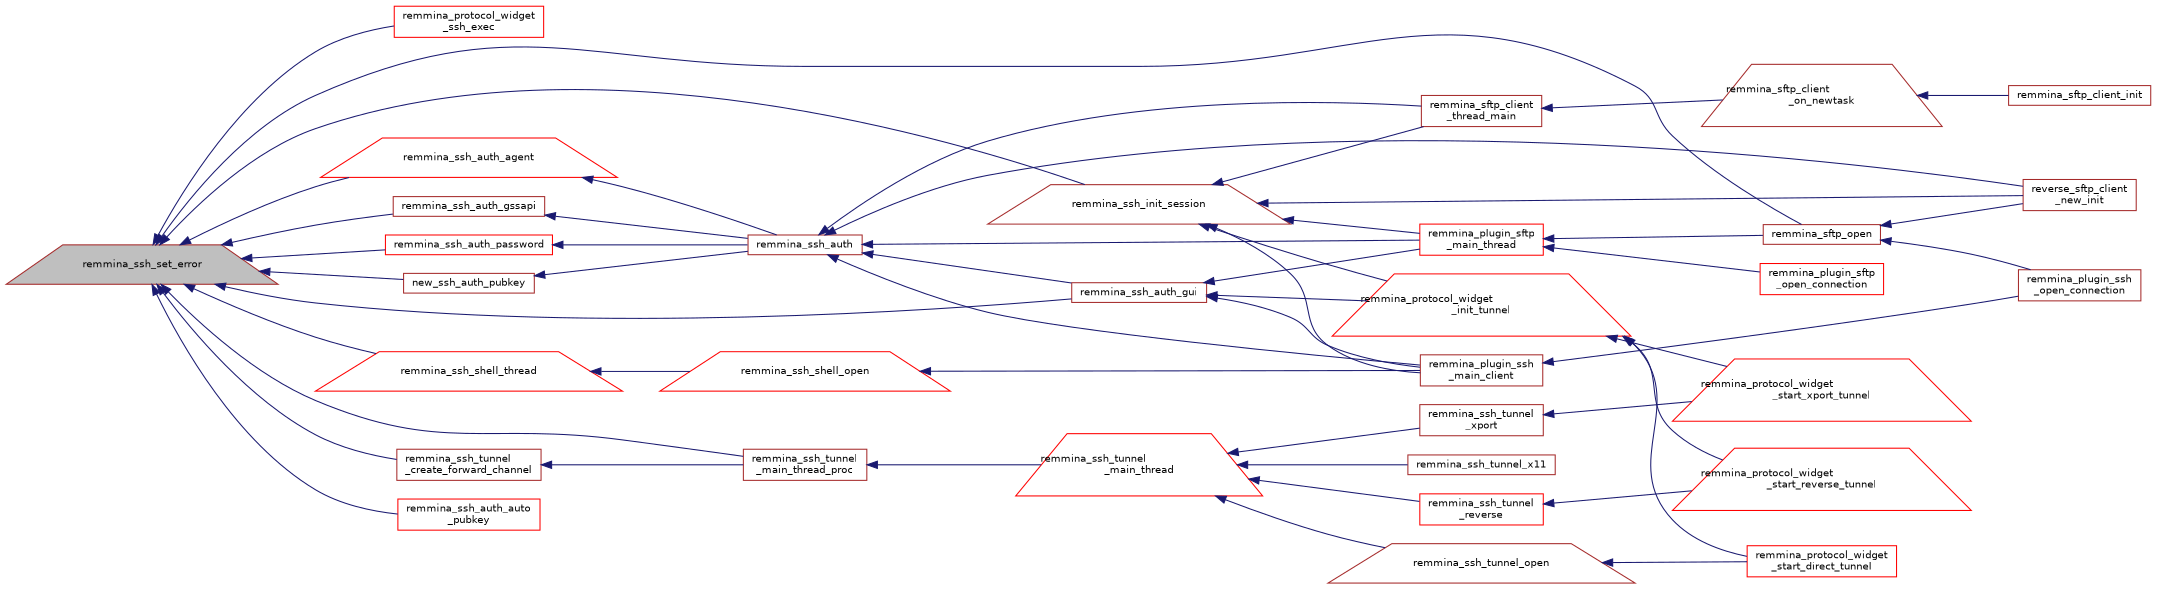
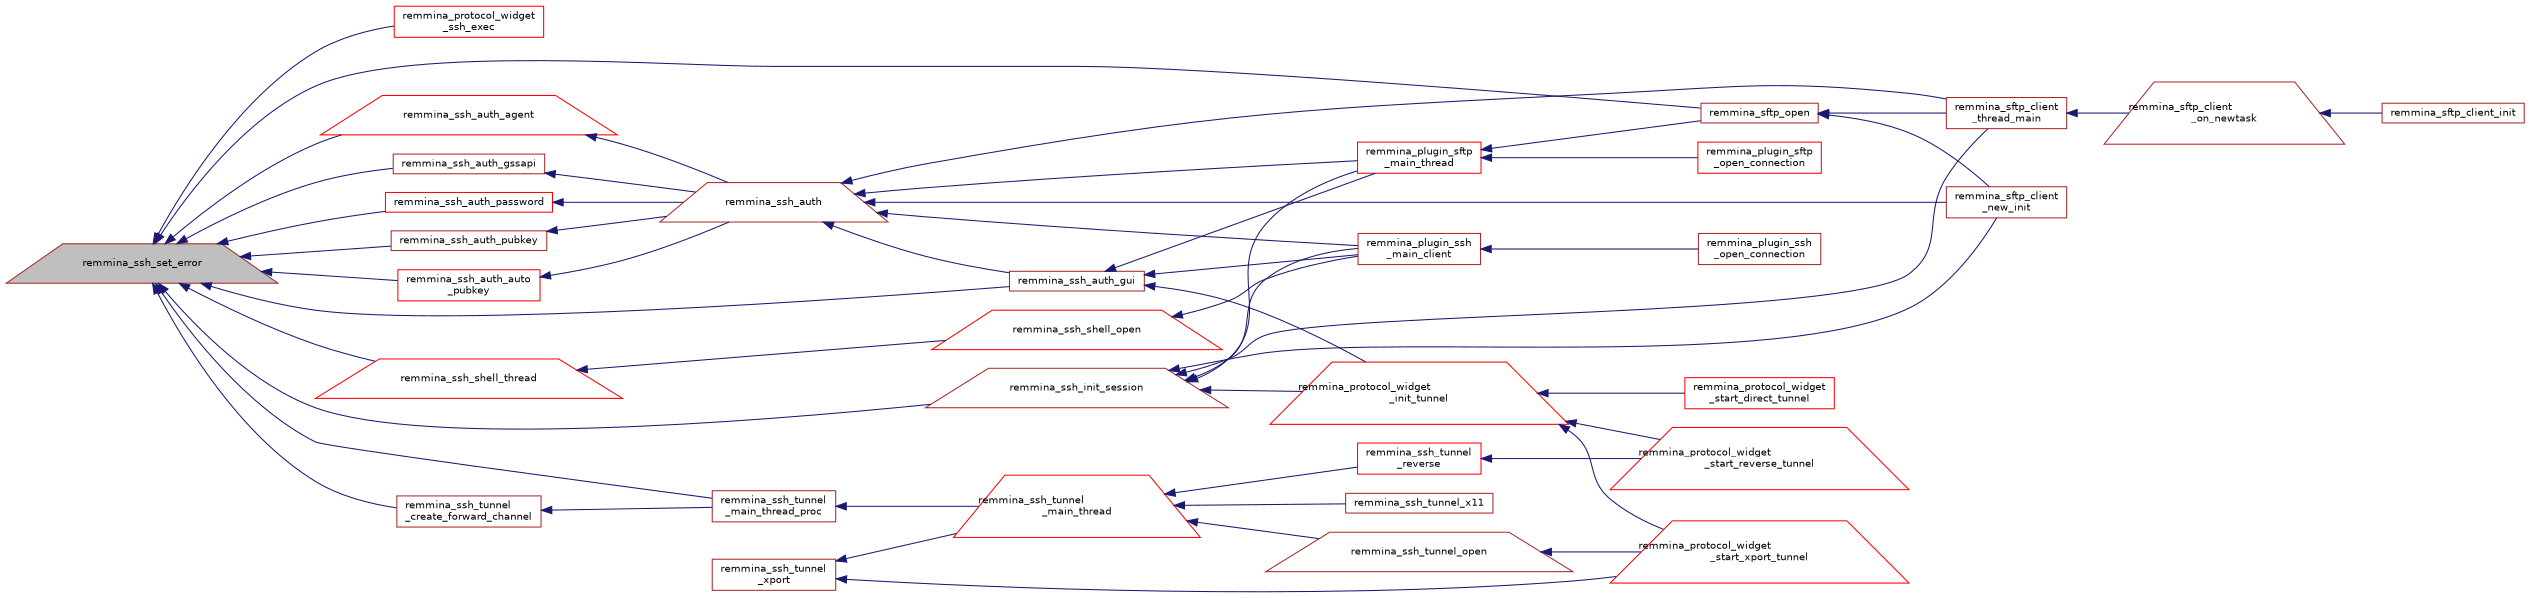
node "reverse_sftp_client _new_init": label "reverse_sftp_client _new_init" -> "remmina_sftp_client _new_init"
node "remmina_ssh_auth": shape box -> trapezium
edge "remmina_plugin_ssh _open_connection" -> "remmina_sftp_open": now "remmina_sftp_client _thread_main" -> "remmina_sftp_open"
edge "remmina_ssh_auth" -> "remmina_ssh_auth_auto _pubkey": added
node "new_ssh_auth_pubkey": label "new_ssh_auth_pubkey" -> "remmina_ssh_auth_pubkey"
edge "remmina_ssh_tunnel _xport" -> "remmina_ssh_tunnel _main_thread": reversed
edge "remmina_protocol_widget _start_direct_tunnel" -> "remmina_ssh_tunnel_open": now "remmina_protocol_widget _start_xport_tunnel" -> "remmina_ssh_tunnel_open"
